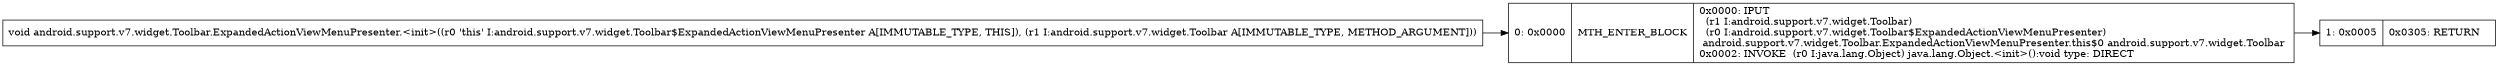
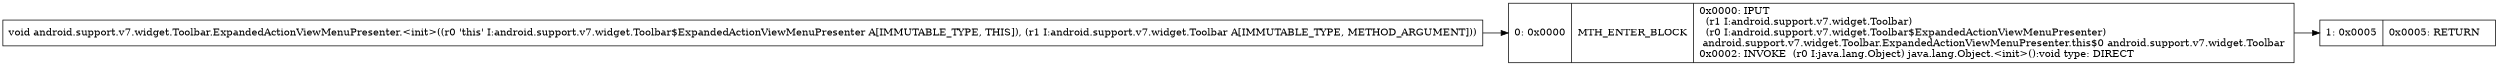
node "1: 0x0005": text "0x0305: RETURN" -> "0x0005: RETURN"
